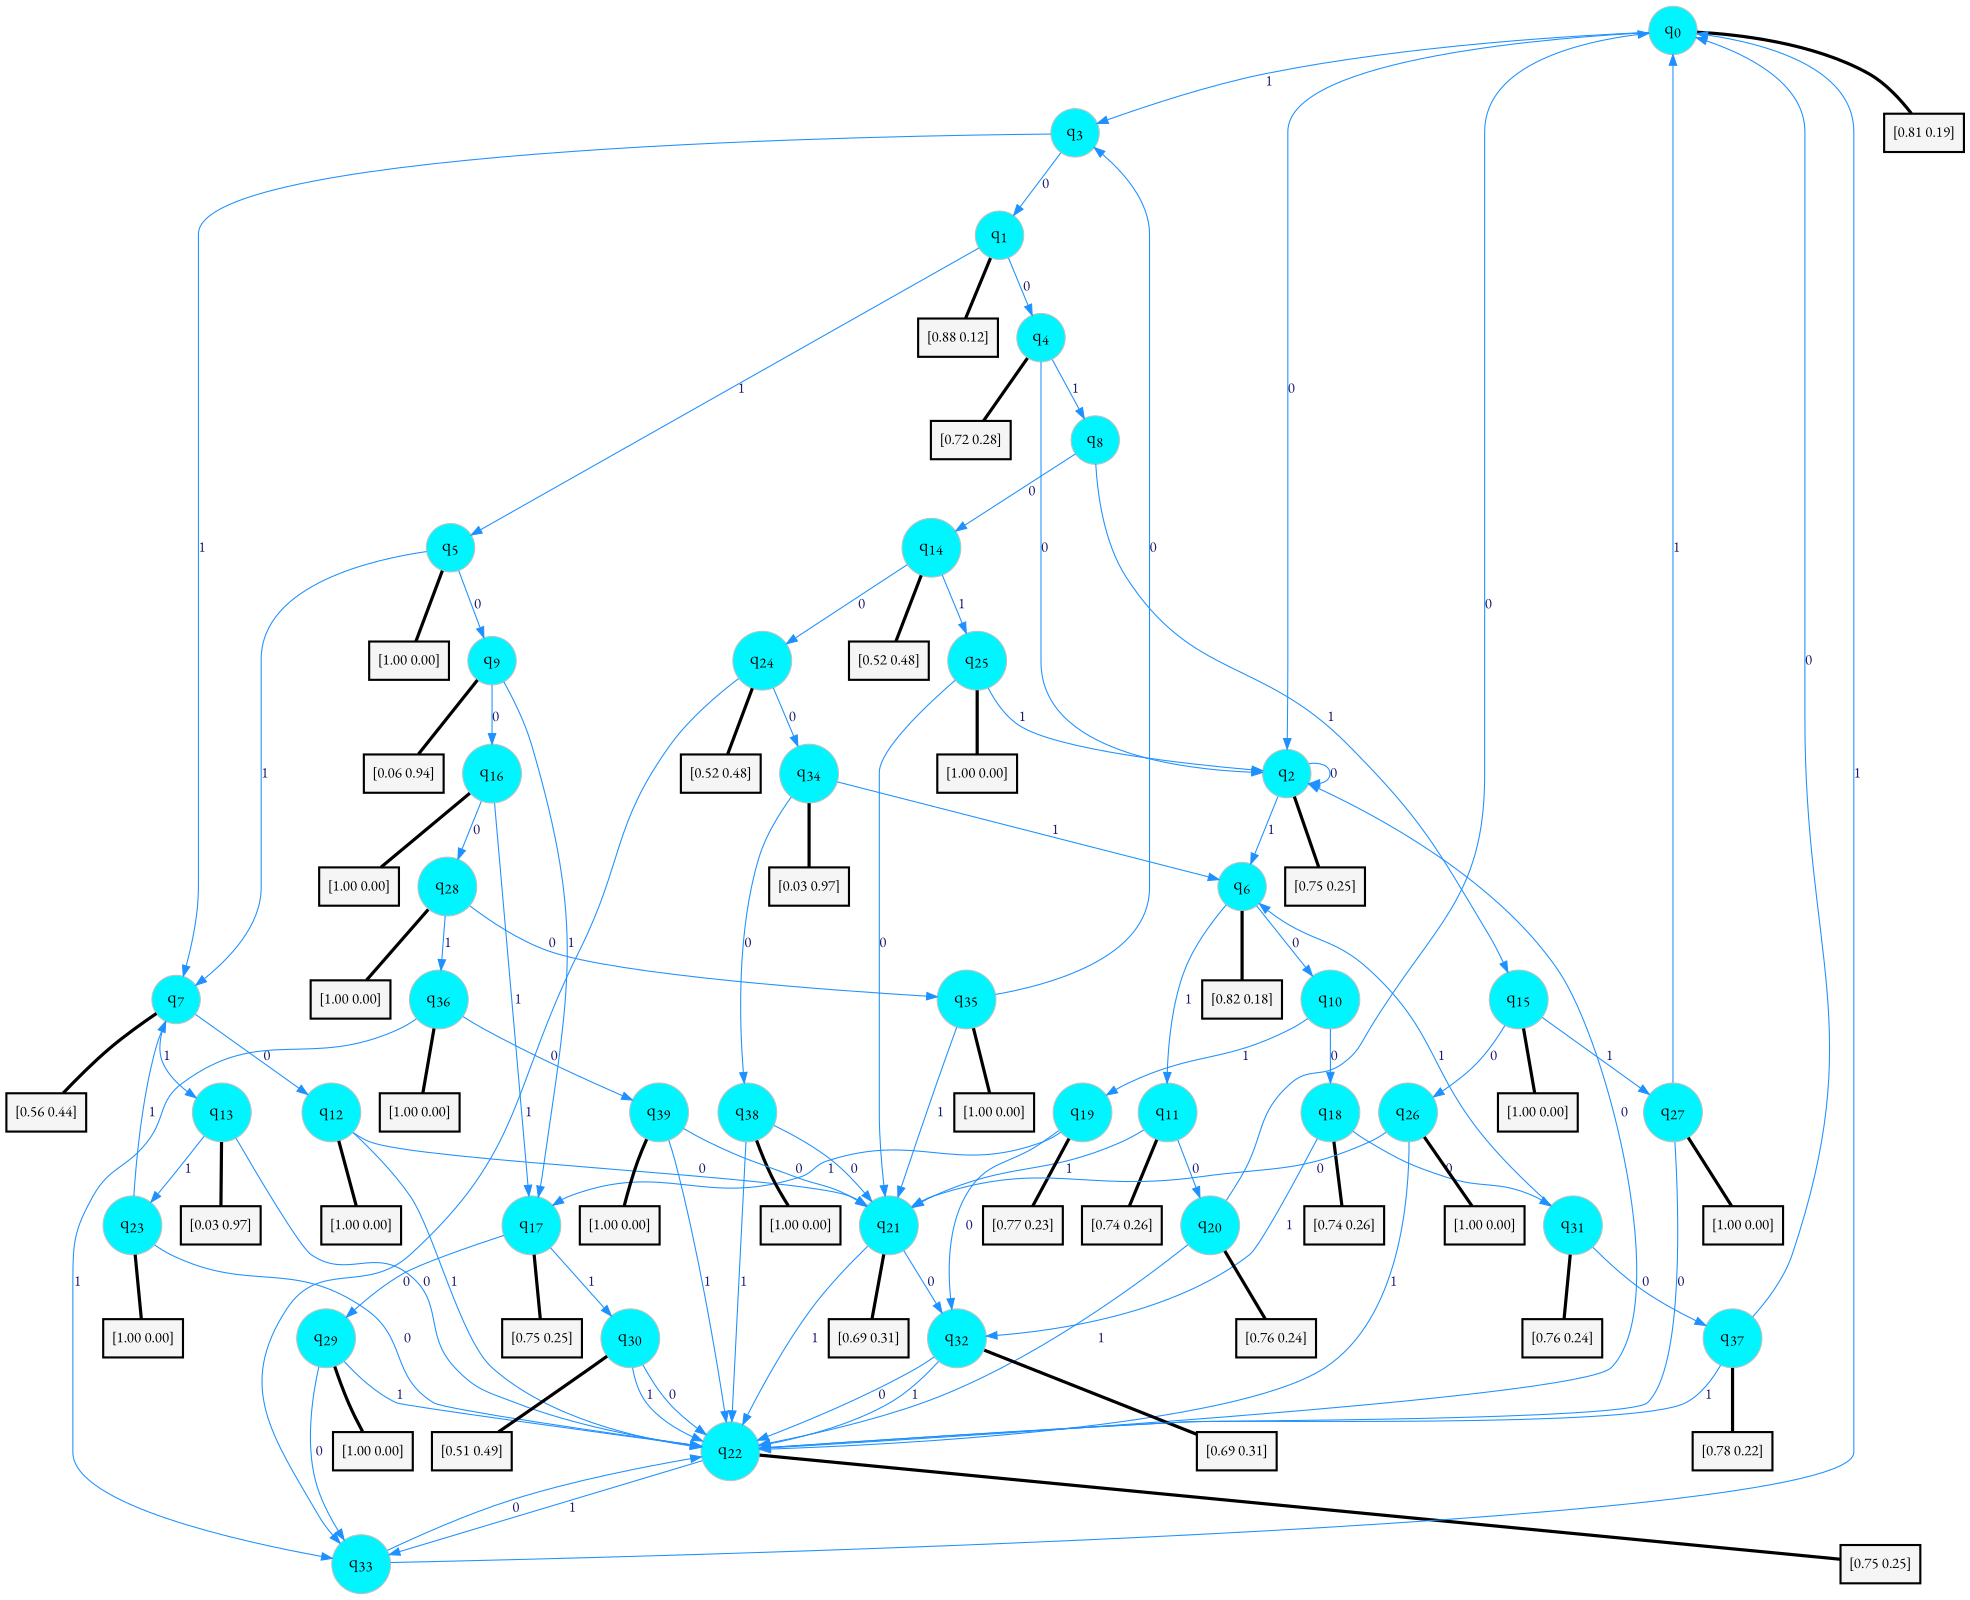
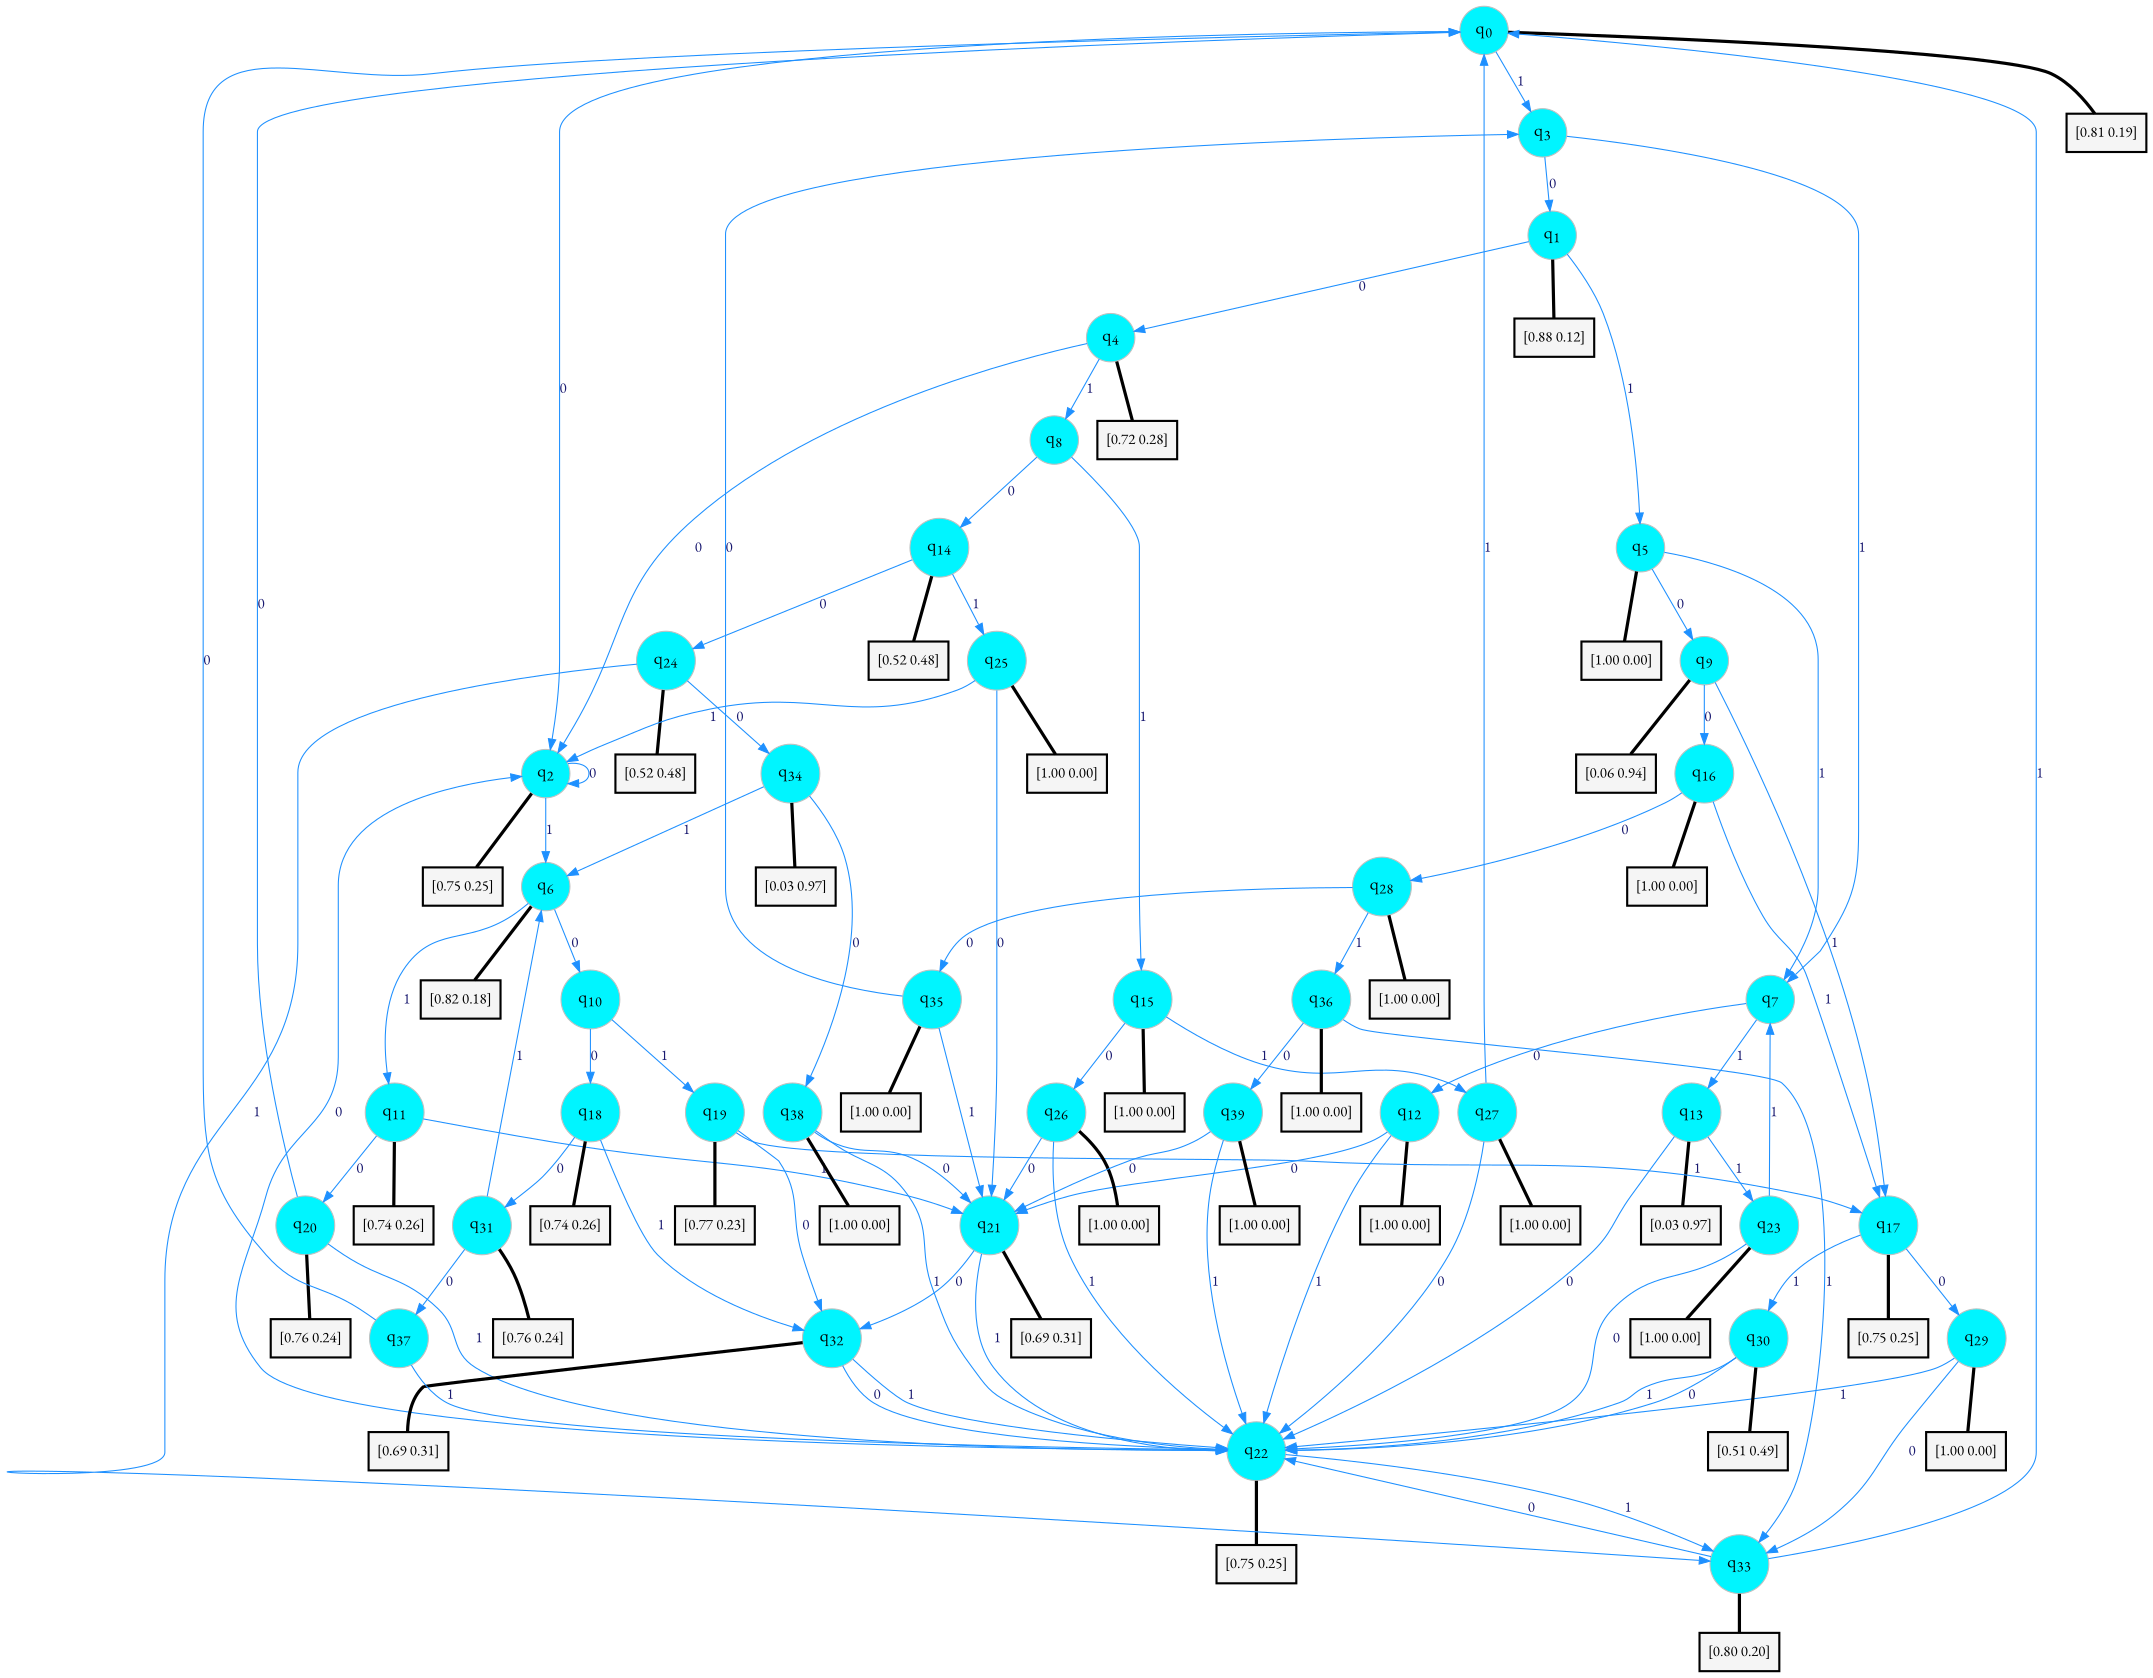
node "[0.56 0.44]": removed
node "[0.78 0.22]": removed
node "[0.80 0.20]": added
